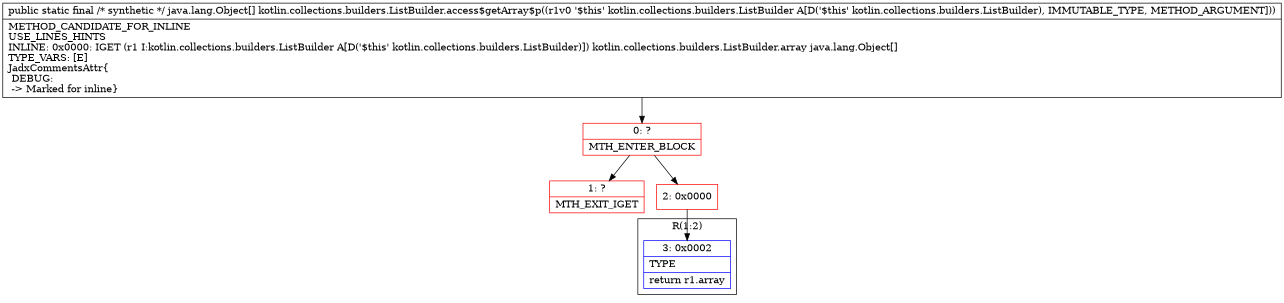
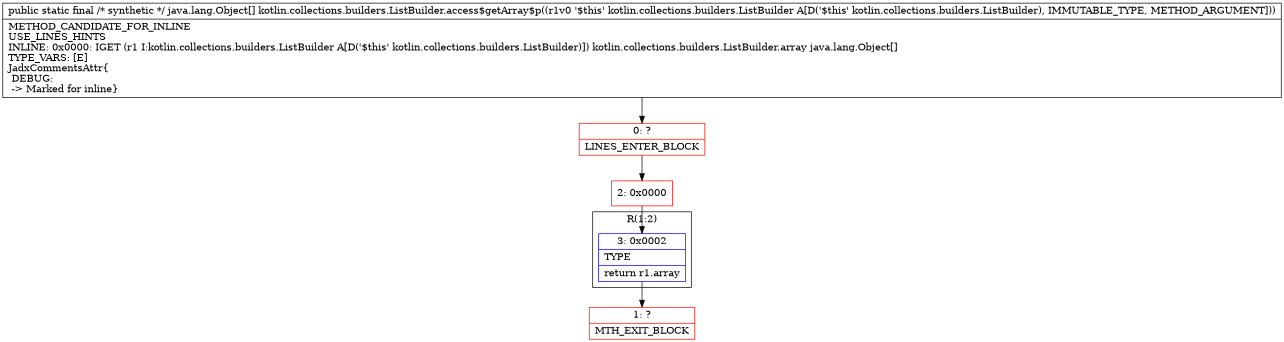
node "0: ?": text "MTH_ENTER_BLOCK" -> "LINES_ENTER_BLOCK"
edge "0: ?" -> "1: ?": now "3: 0x0002" -> "1: ?"
node "1: ?": text "MTH_EXIT_IGET" -> "MTH_EXIT_BLOCK"
